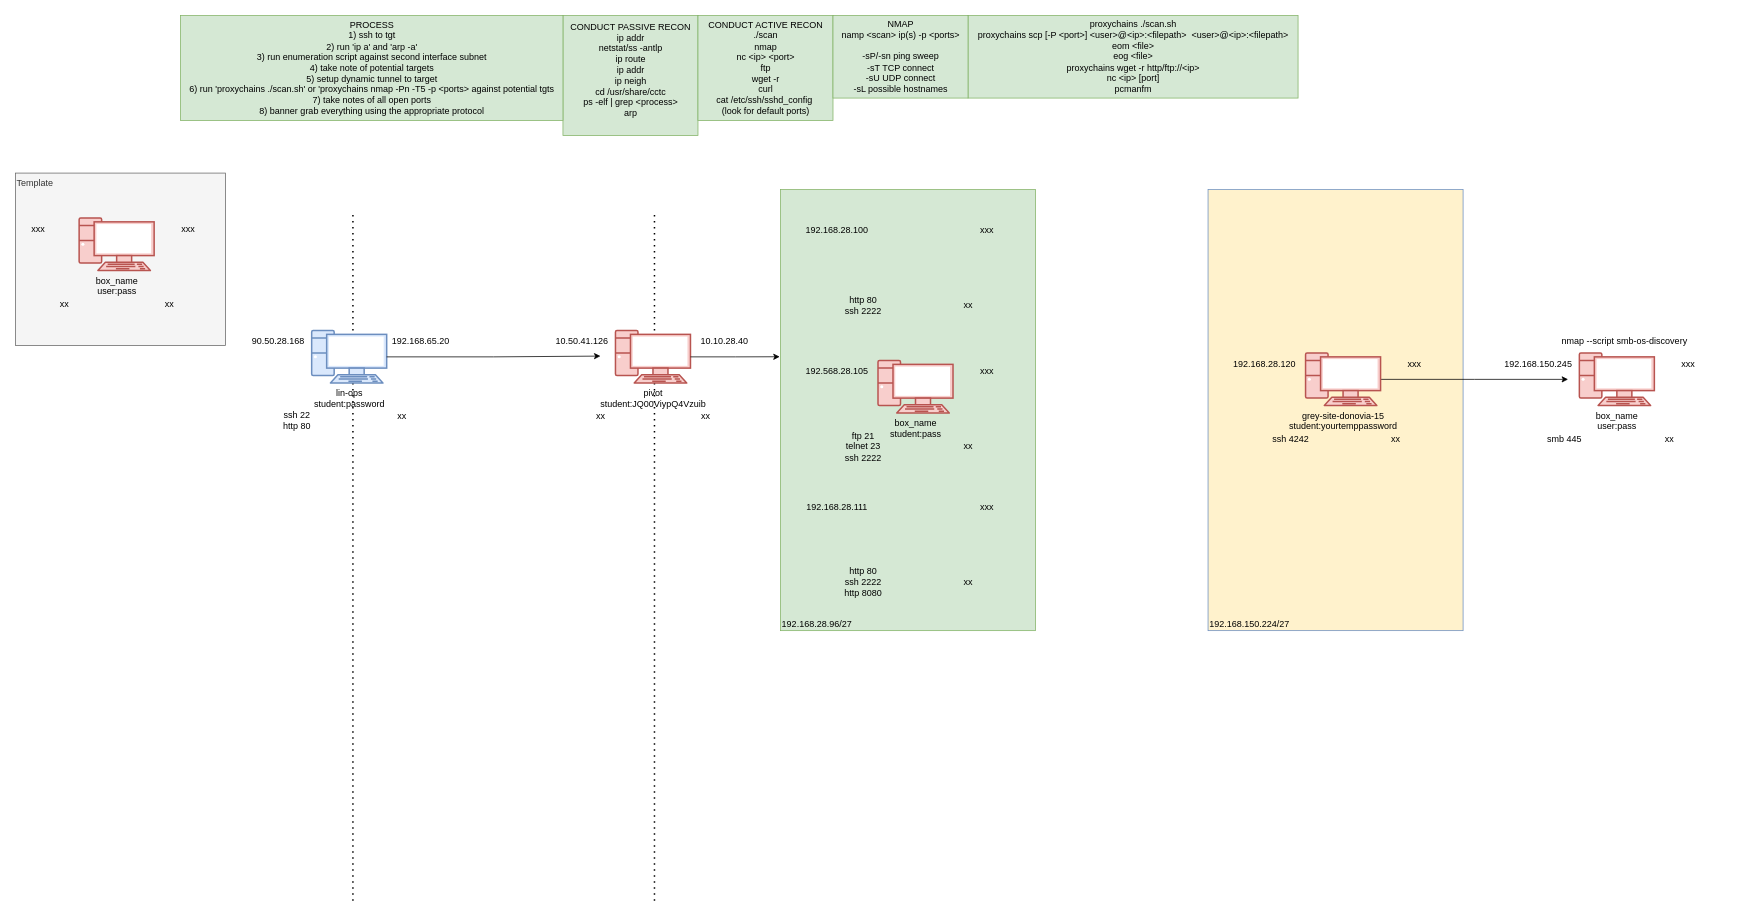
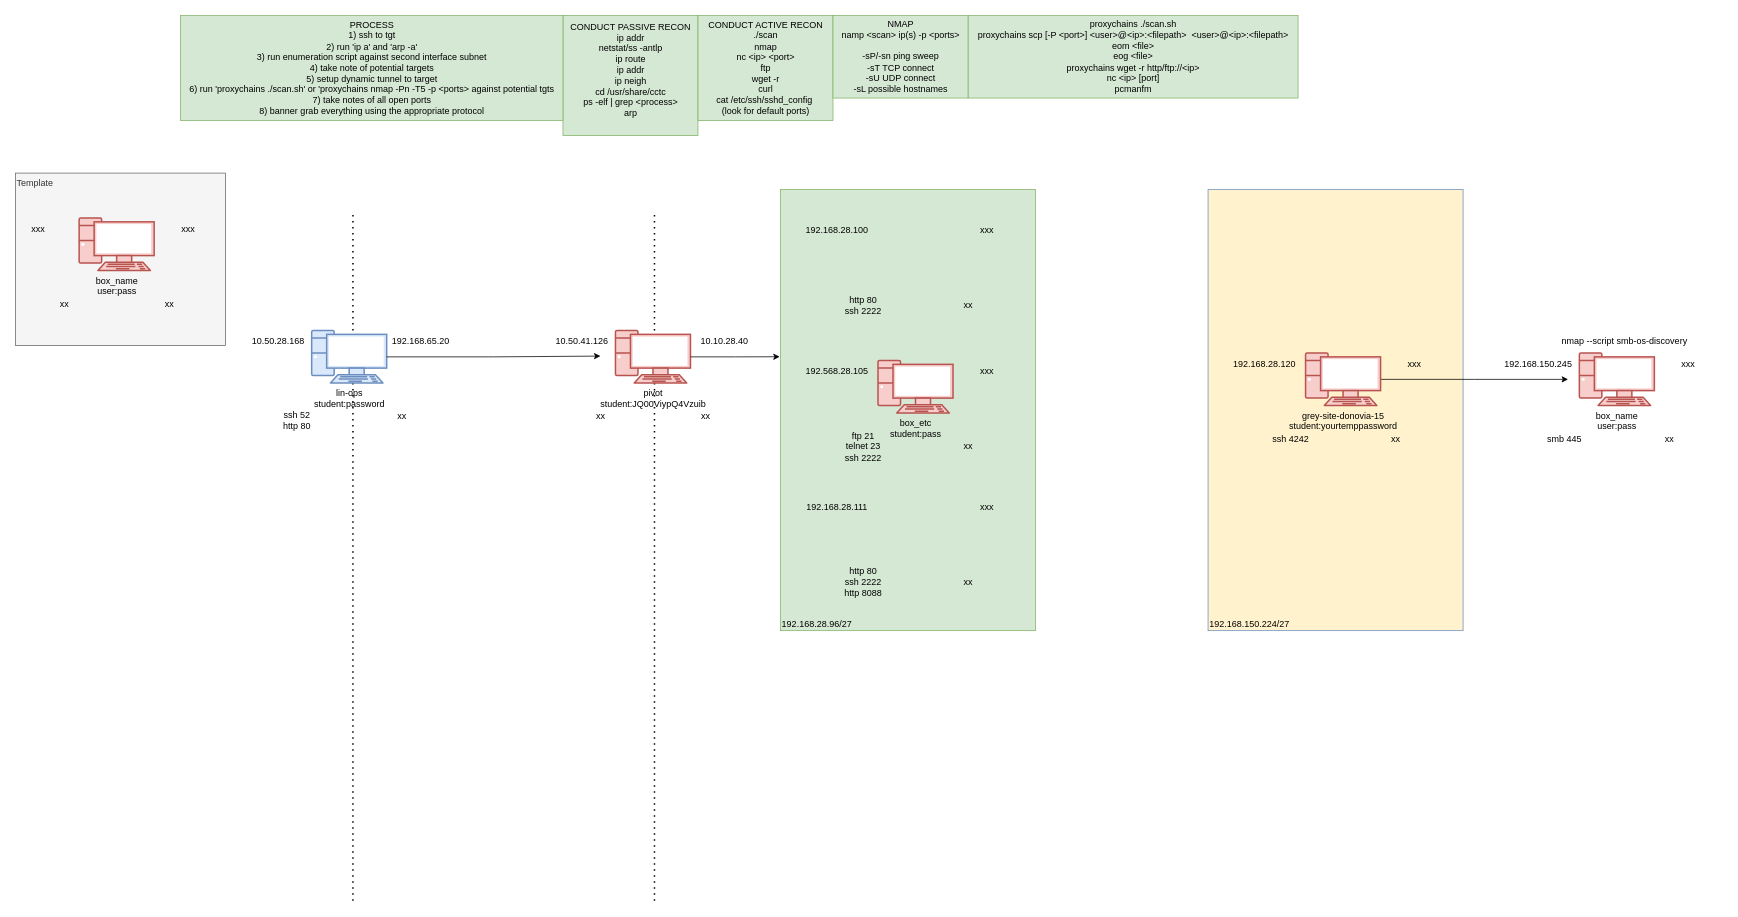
node "90.50.28.168": label "90.50.28.168" -> "10.50.28.168"
node "ssh 22 http 80": label "ssh 22 http 80" -> "ssh 52 http 80"
node "box_name student:pass": label "box_name student:pass" -> "box_etc student:pass"
node "http 80 ssh 2222 http 8080": label "http 80 ssh 2222 http 8080" -> "http 80 ssh 2222 http 8088"
